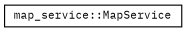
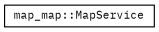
node "map_service::MapService": label "map_service::MapService" -> "map_map::MapService"
